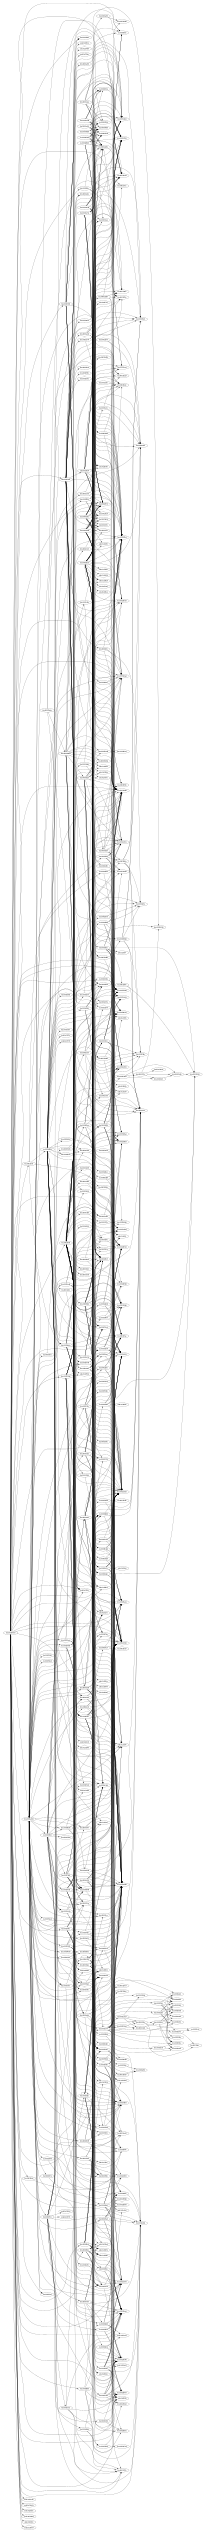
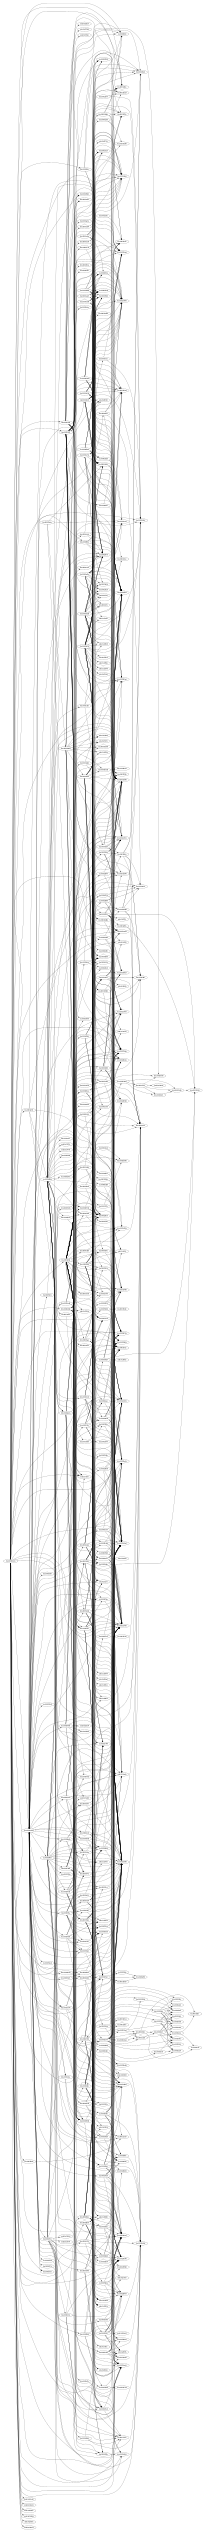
node "unk.0x28bf4": removed
node "unk.0x2bc98": removed
